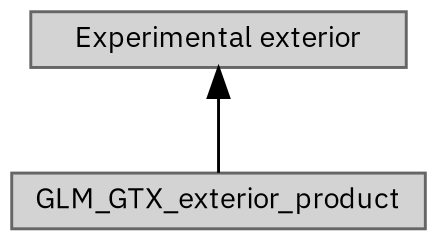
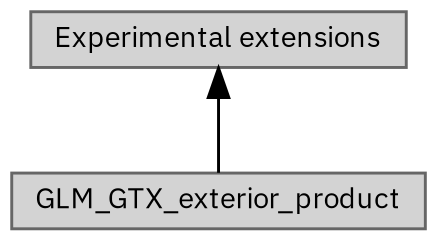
node "Experimental exterior": label "Experimental exterior" -> "Experimental extensions"
